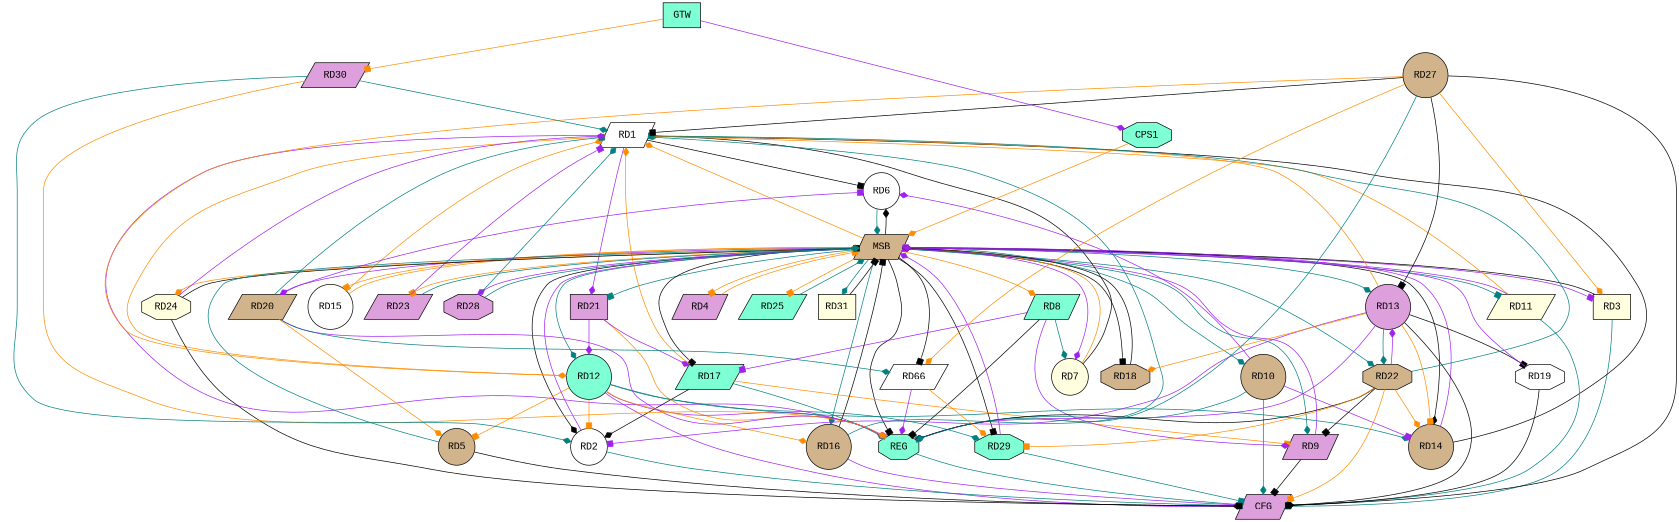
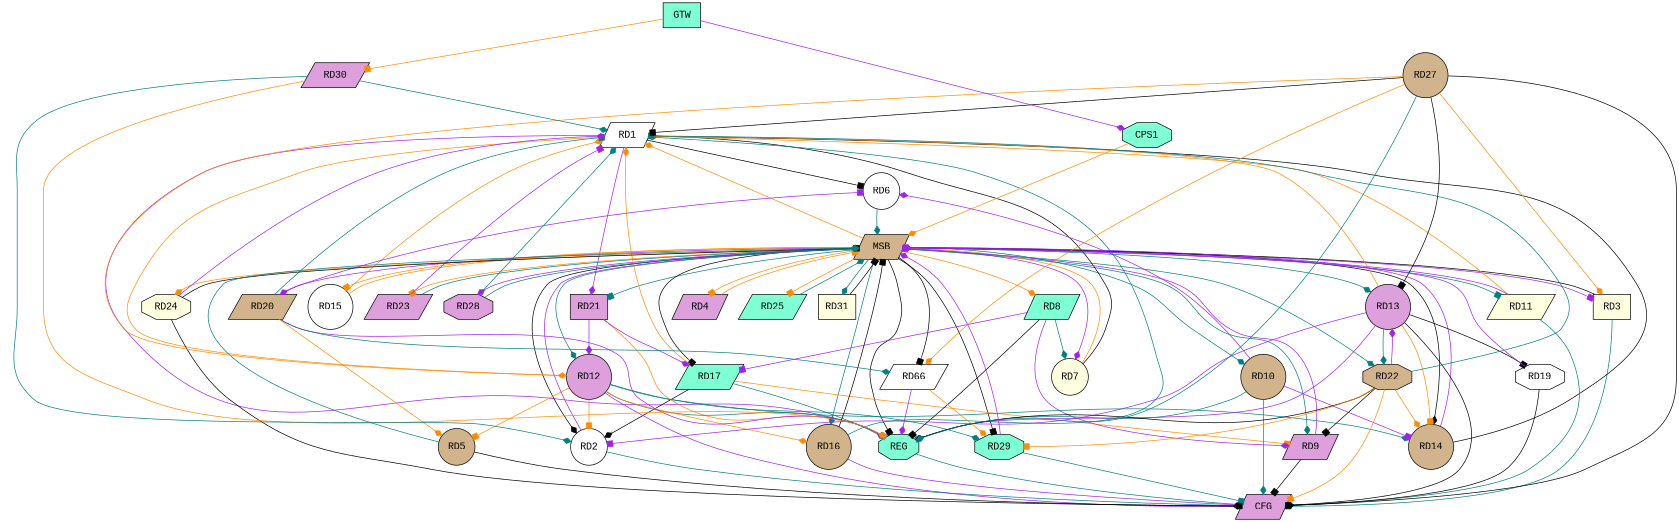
edge "MSB" -> "RD6": removed
node "RD12": fillcolor aquamarine -> plum
node "RD18": removed
edge "RD12" -> "REG": color purple -> teal
